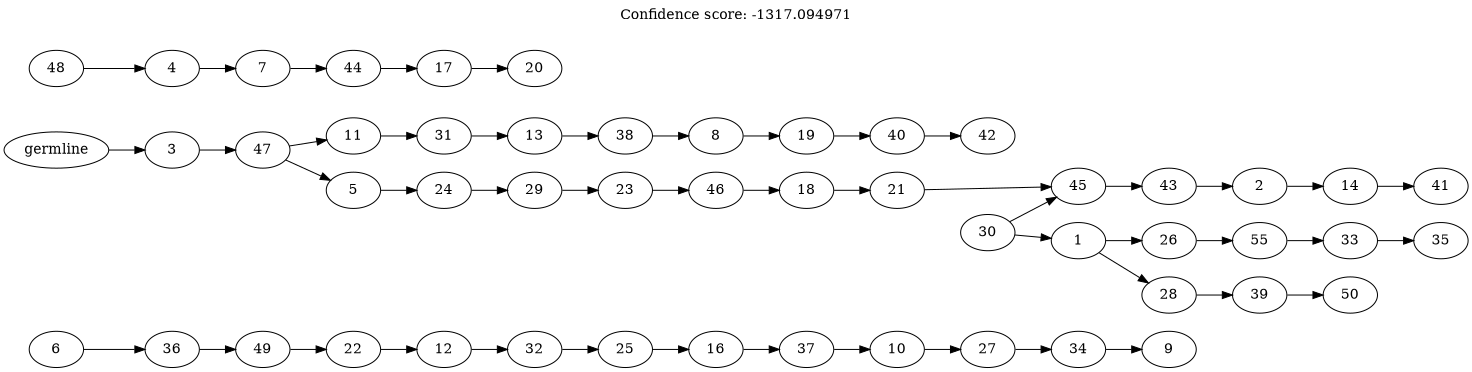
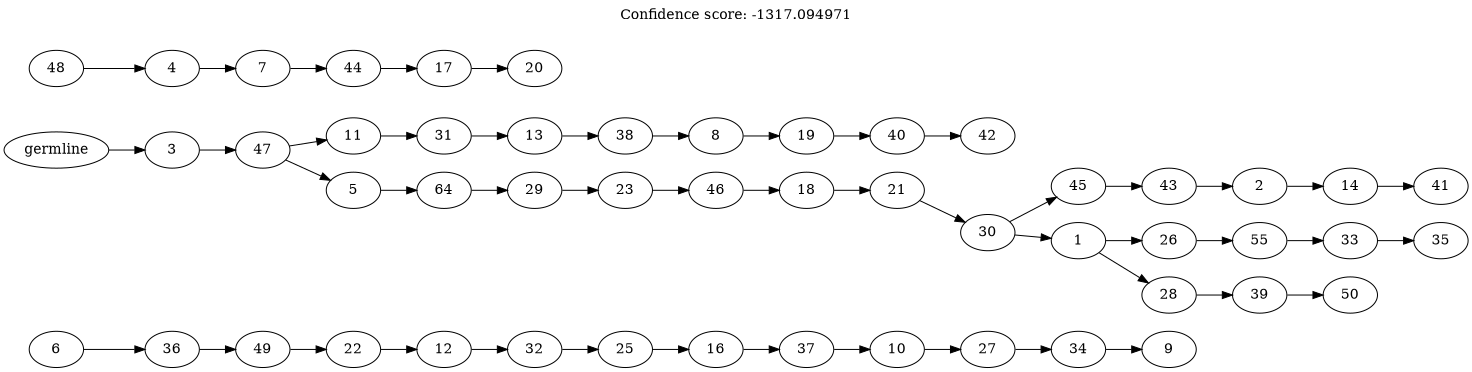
edge "21" -> "45": now "21" -> "30"
node "24": label "24" -> "64"
